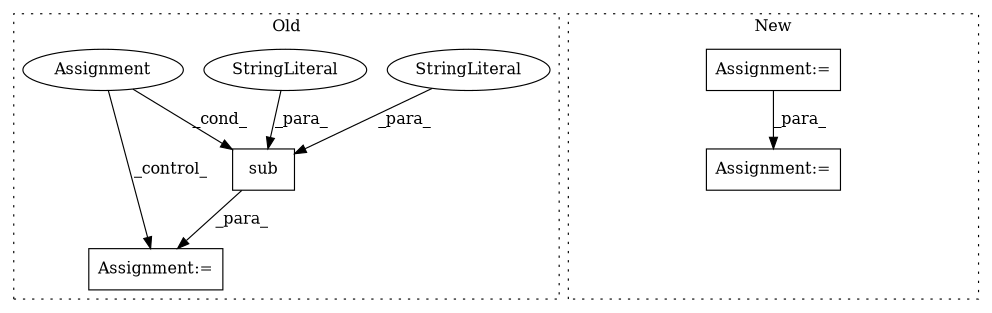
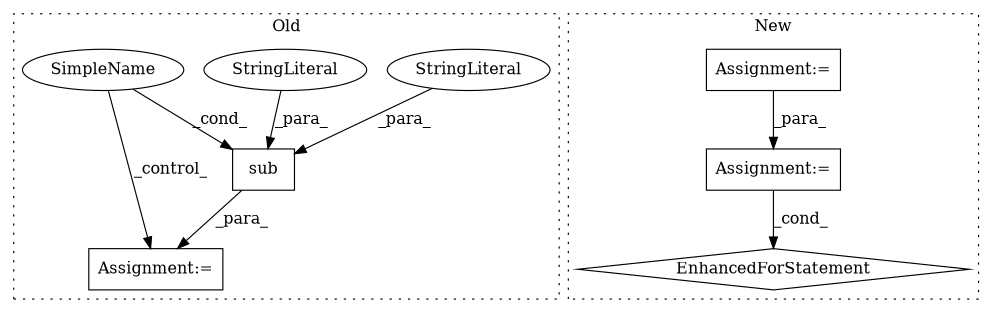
node "Assignment": label "Assignment" -> "SimpleName"
node "EnhancedForStatement": added
